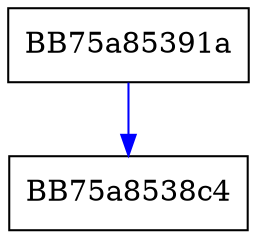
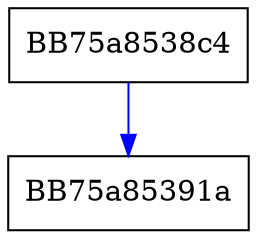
edge "BB75a85391a" -> "BB75a8538c4": reversed
